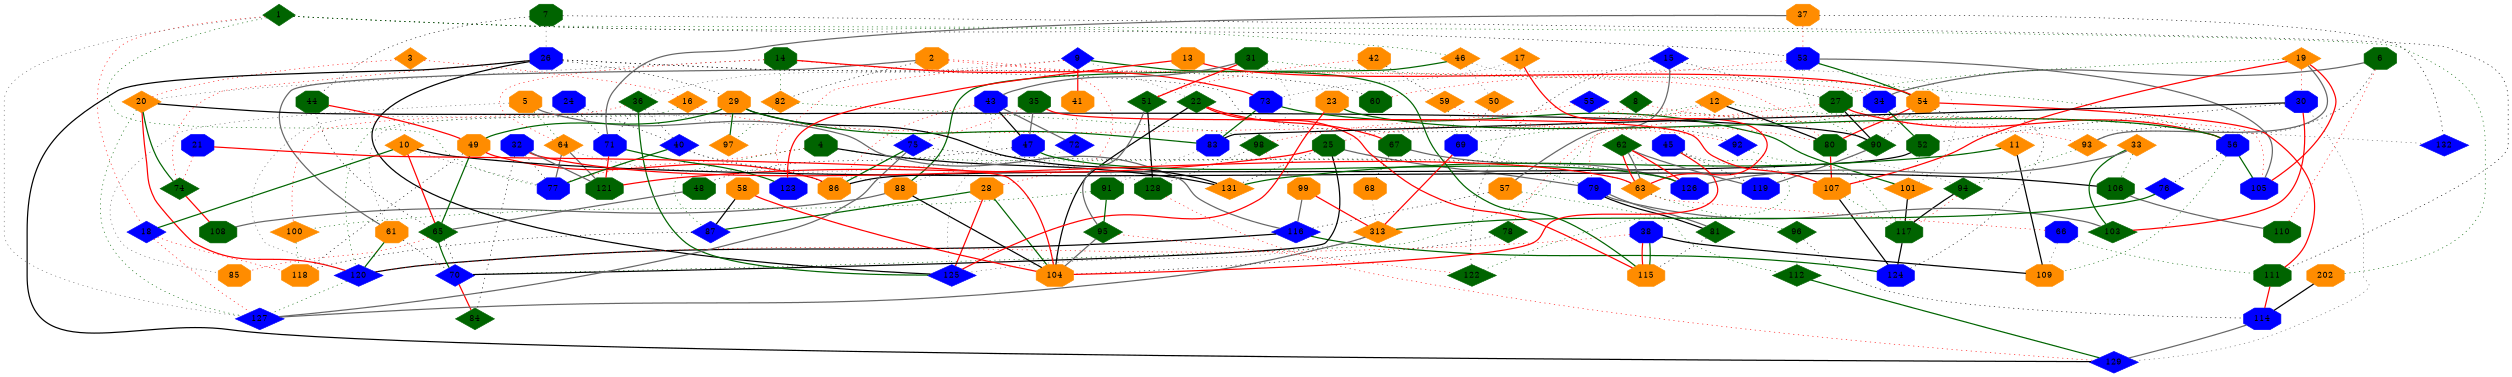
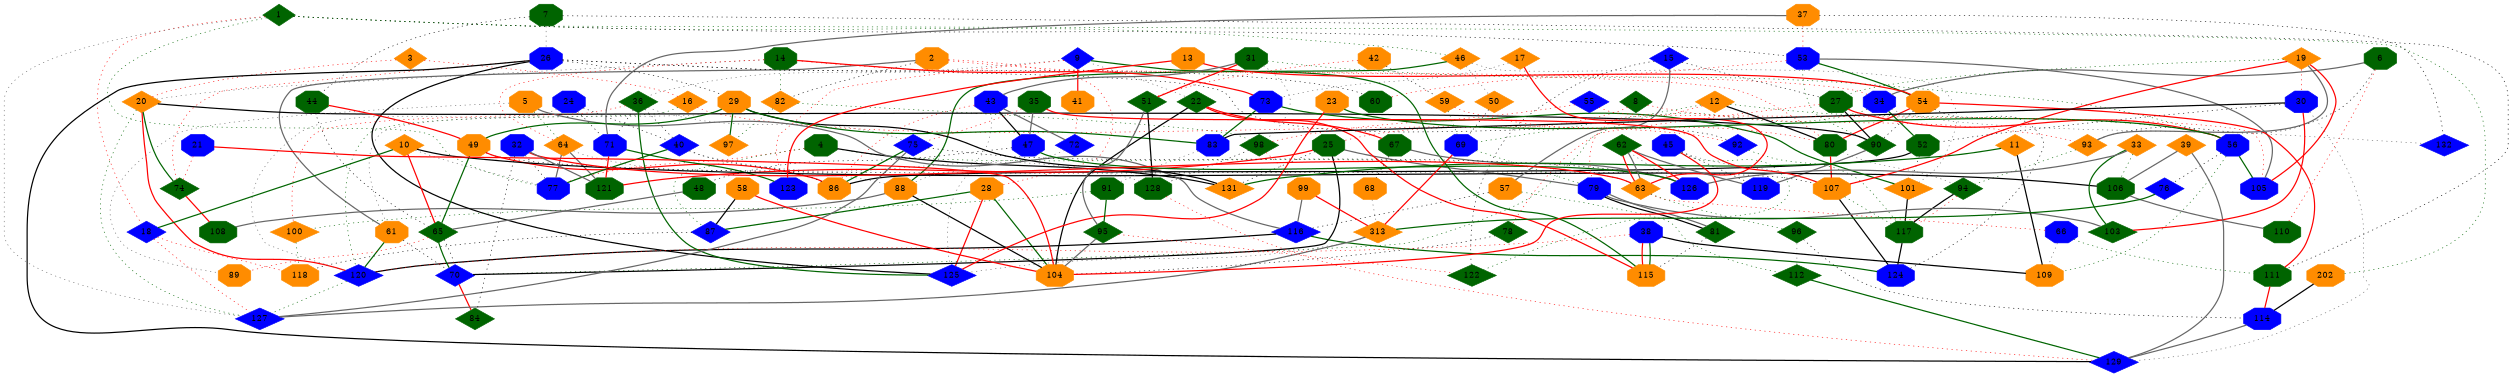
node "39": added
edge "49" -- "118": now "49" -- "107"
node "85": label "85" -> "89"
